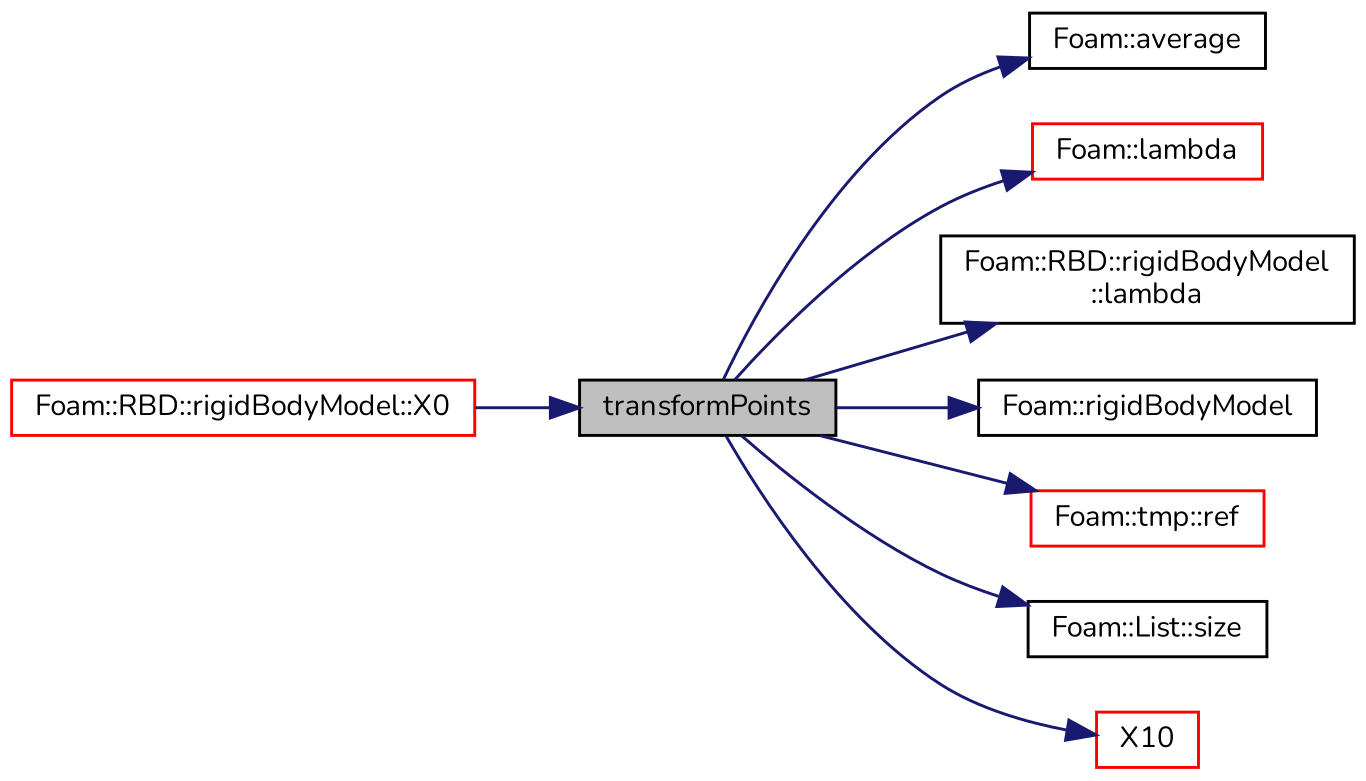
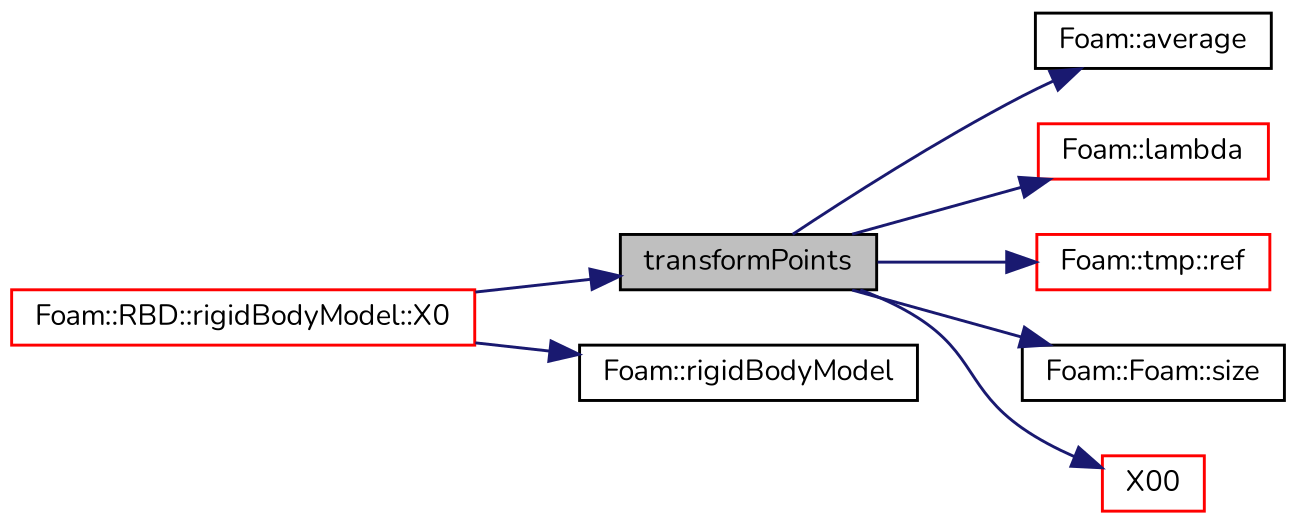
node "Foam::RBD::rigidBodyModel ::lambda": removed
edge "transformPoints" -> "Foam::rigidBodyModel": now "Foam::RBD::rigidBodyModel::X0" -> "Foam::rigidBodyModel"
node "Foam::List::size": label "Foam::List::size" -> "Foam::Foam::size"
node "X10": label "X10" -> "X00"
